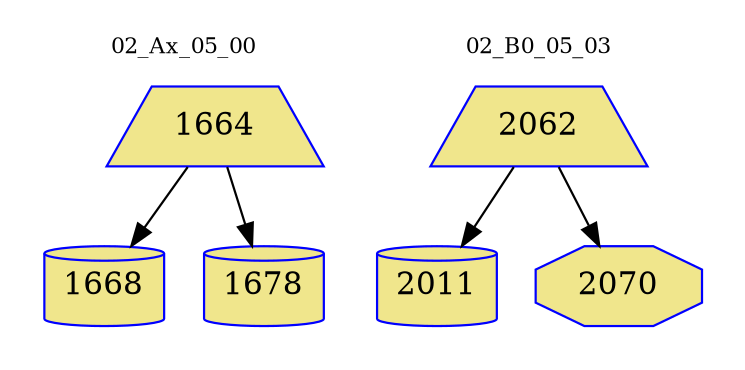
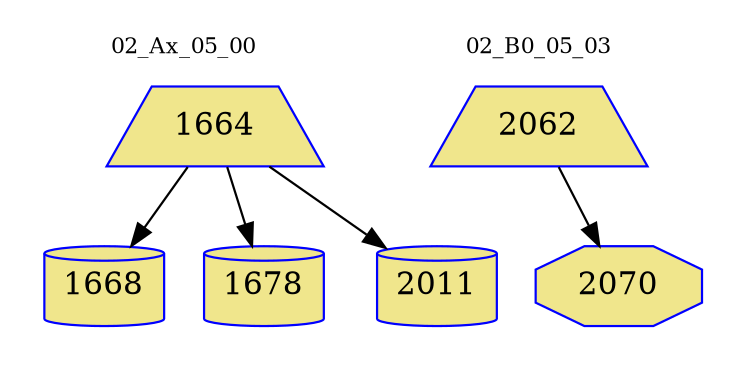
edge "2062" -> "2011": now "1664" -> "2011"
